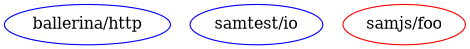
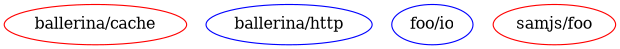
node "ballerina/cache": added
node "samtest/io": label "samtest/io" -> "foo/io"
